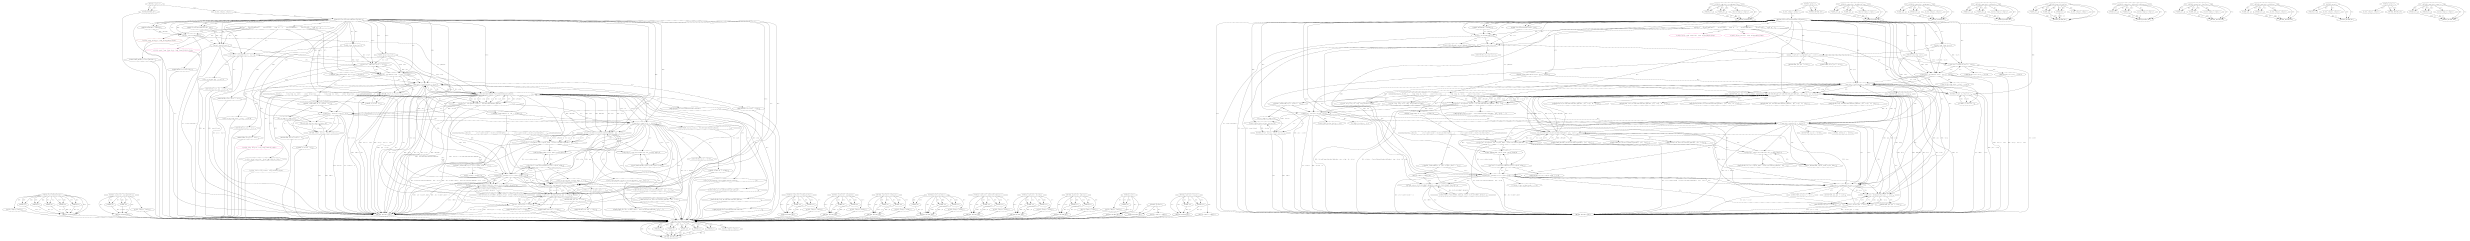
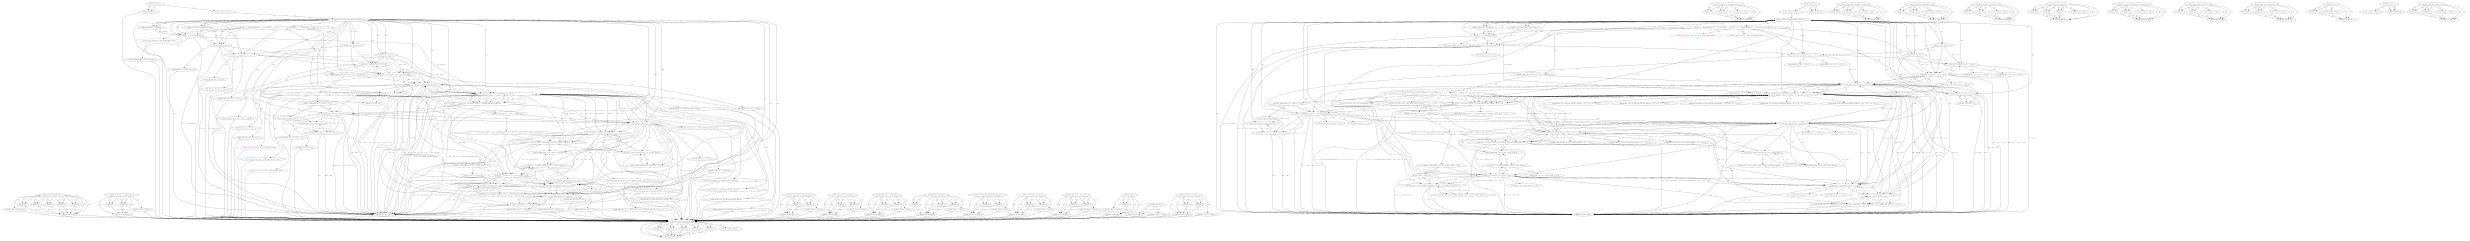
node "<(LOCAL,const long long stop: long long)<SUB>10</SUB>>": removed
